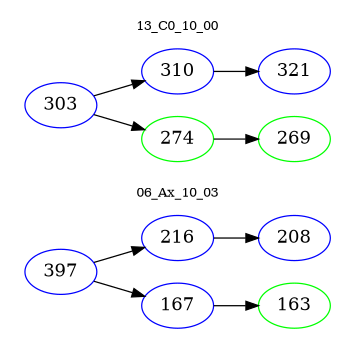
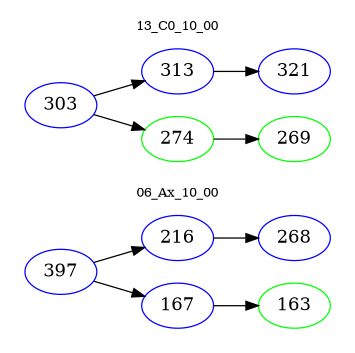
node "310": label "310" -> "313"
cluster "06_Ax_10_03": label "06_Ax_10_03" -> "06_Ax_10_00"
node "208": label "208" -> "268"
